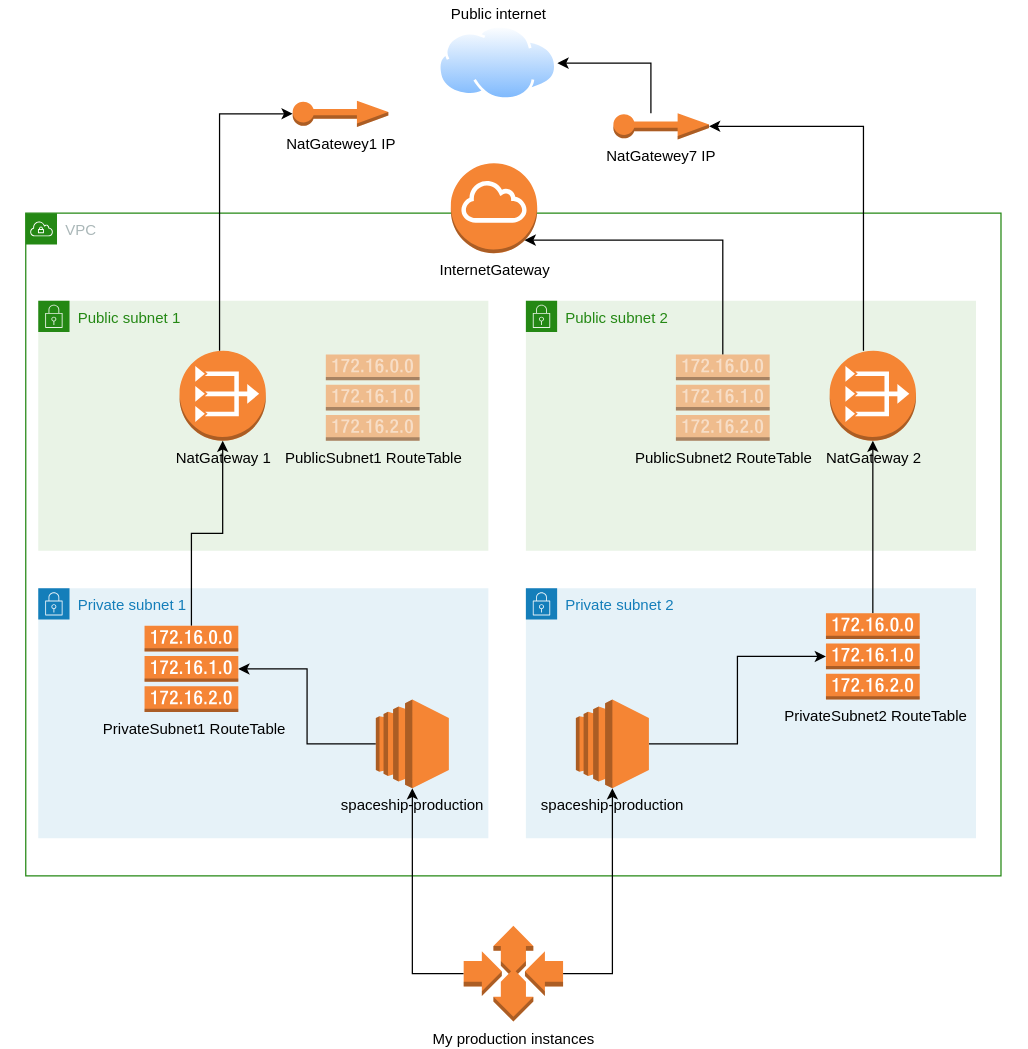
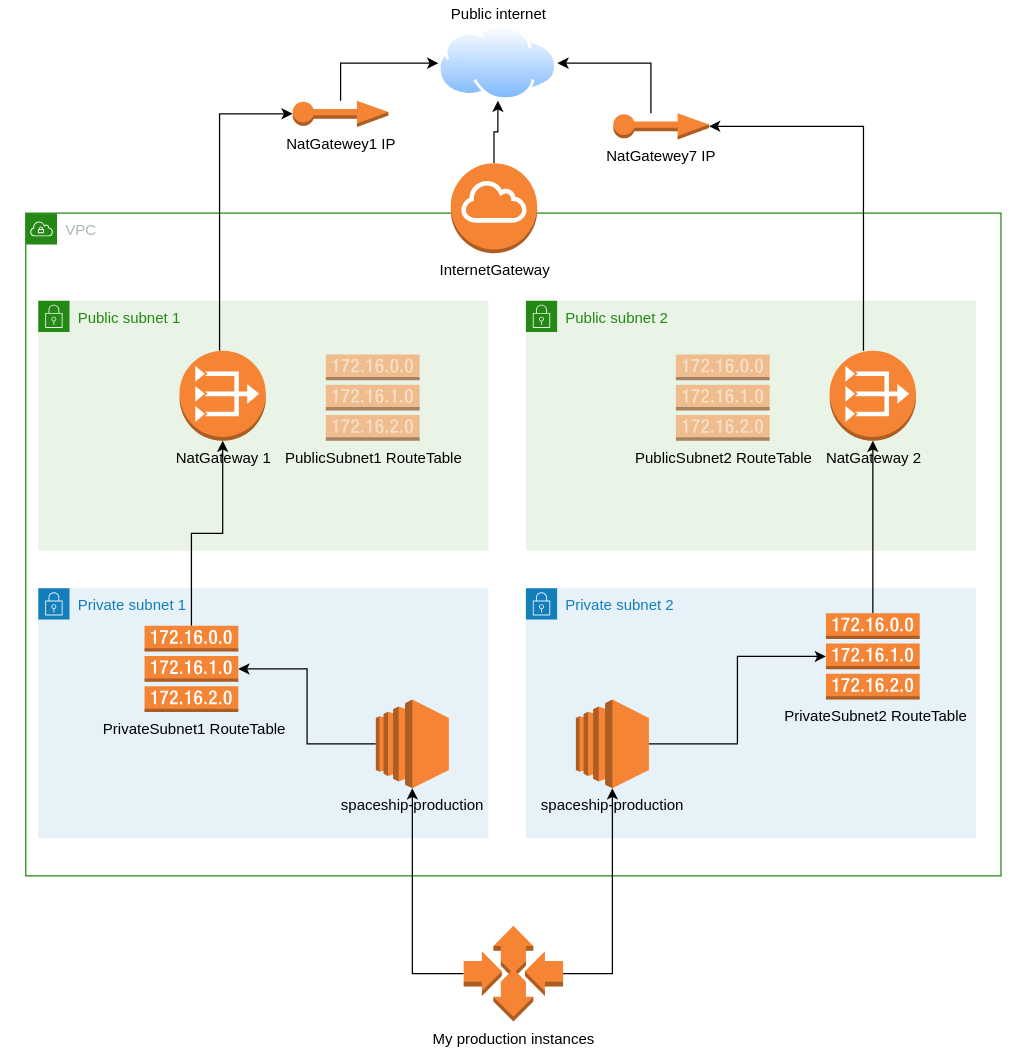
edge "NatGatewey1 IP" -> "Public internet": added
edge "InternetGateway" -> "Public internet": added
edge "PublicSubnet2 RouteTable" -> "InternetGateway": removed
